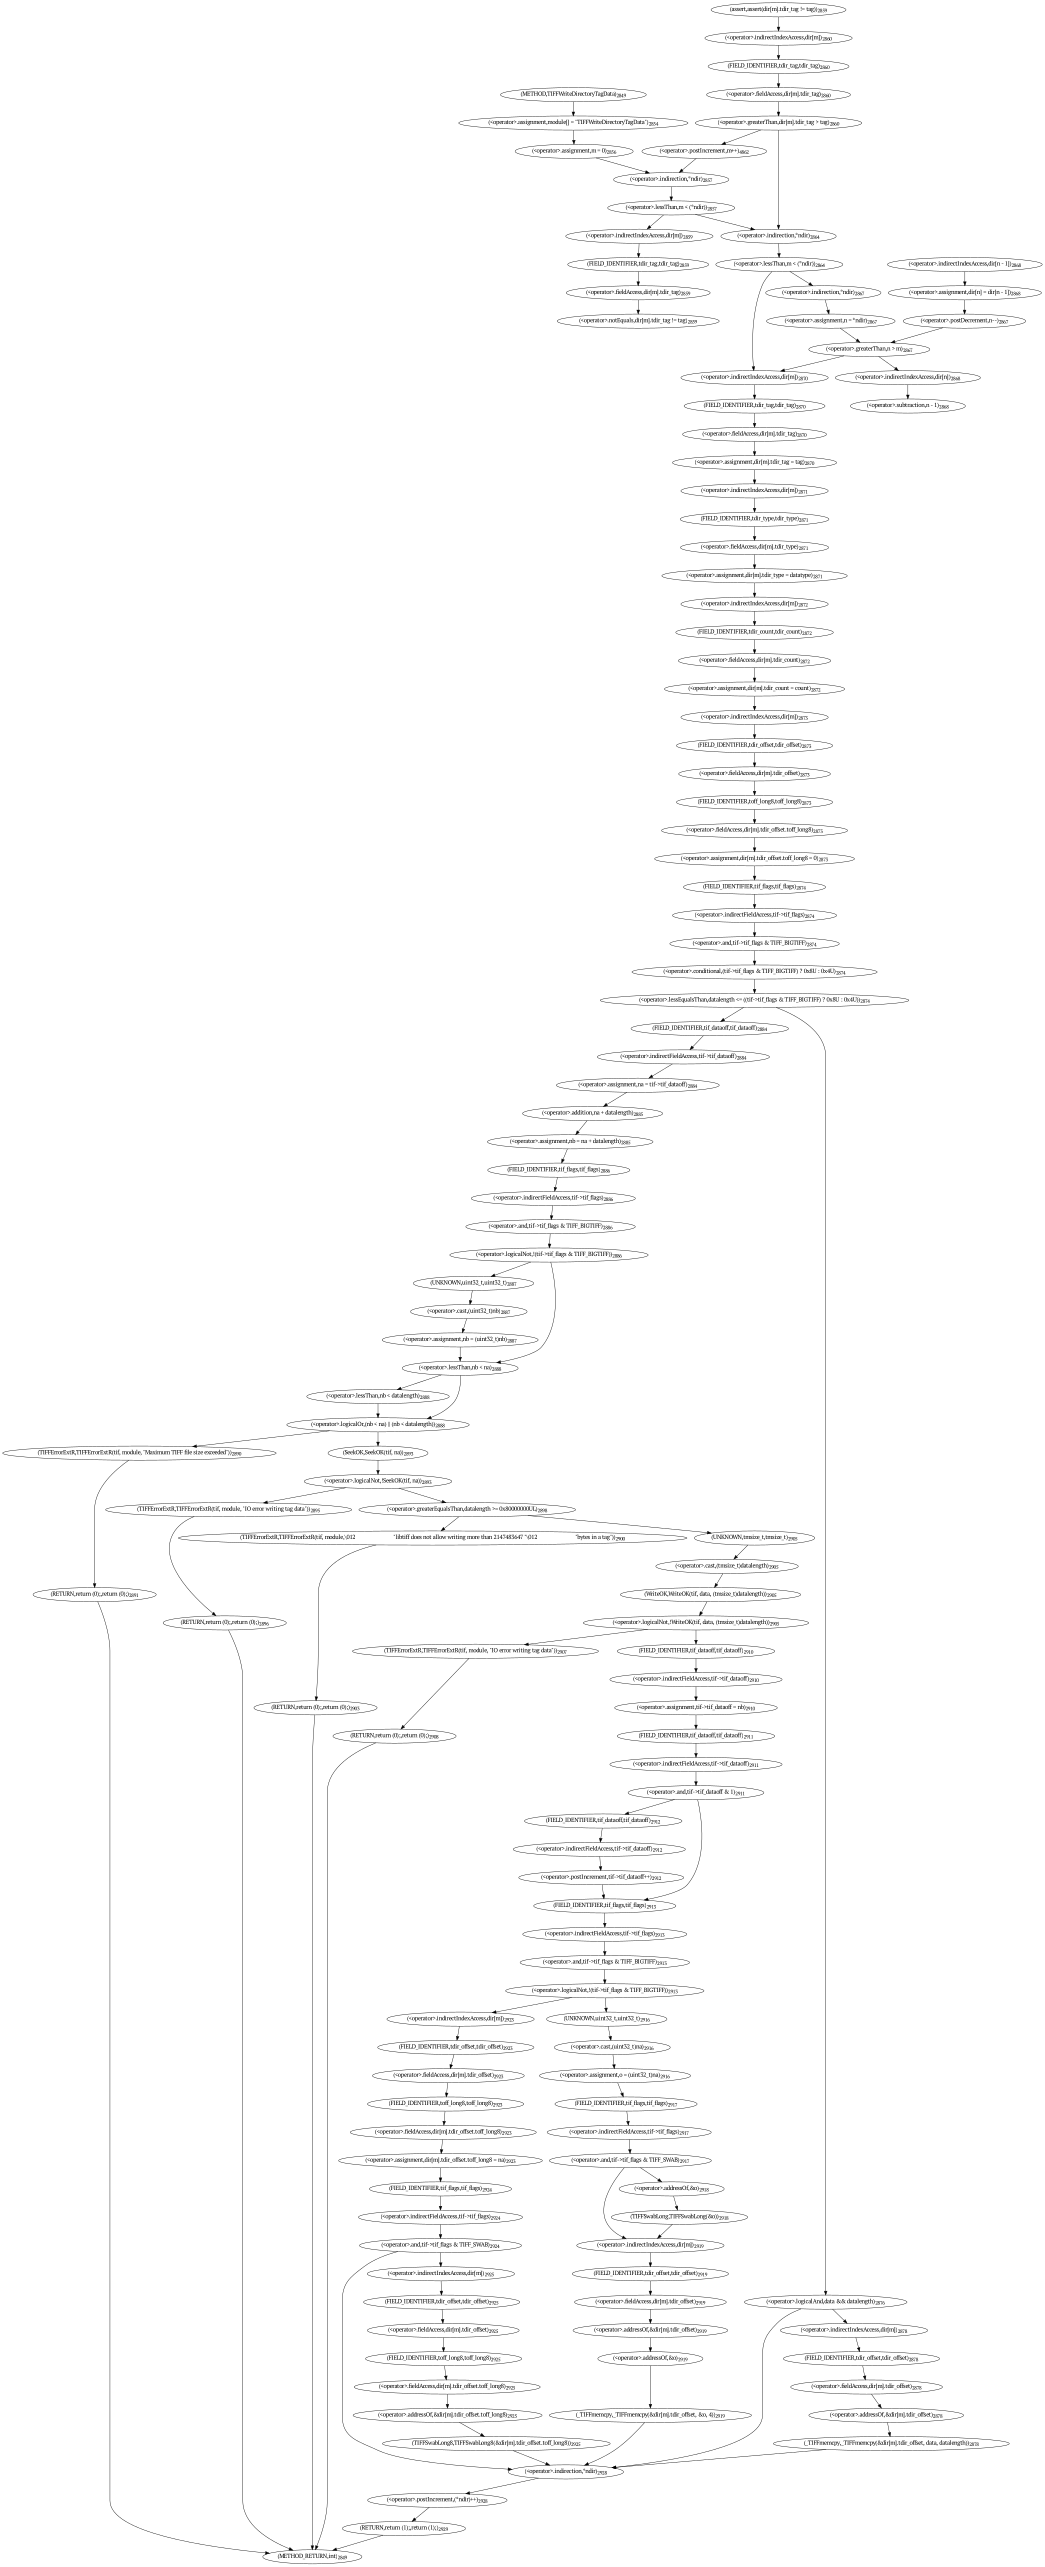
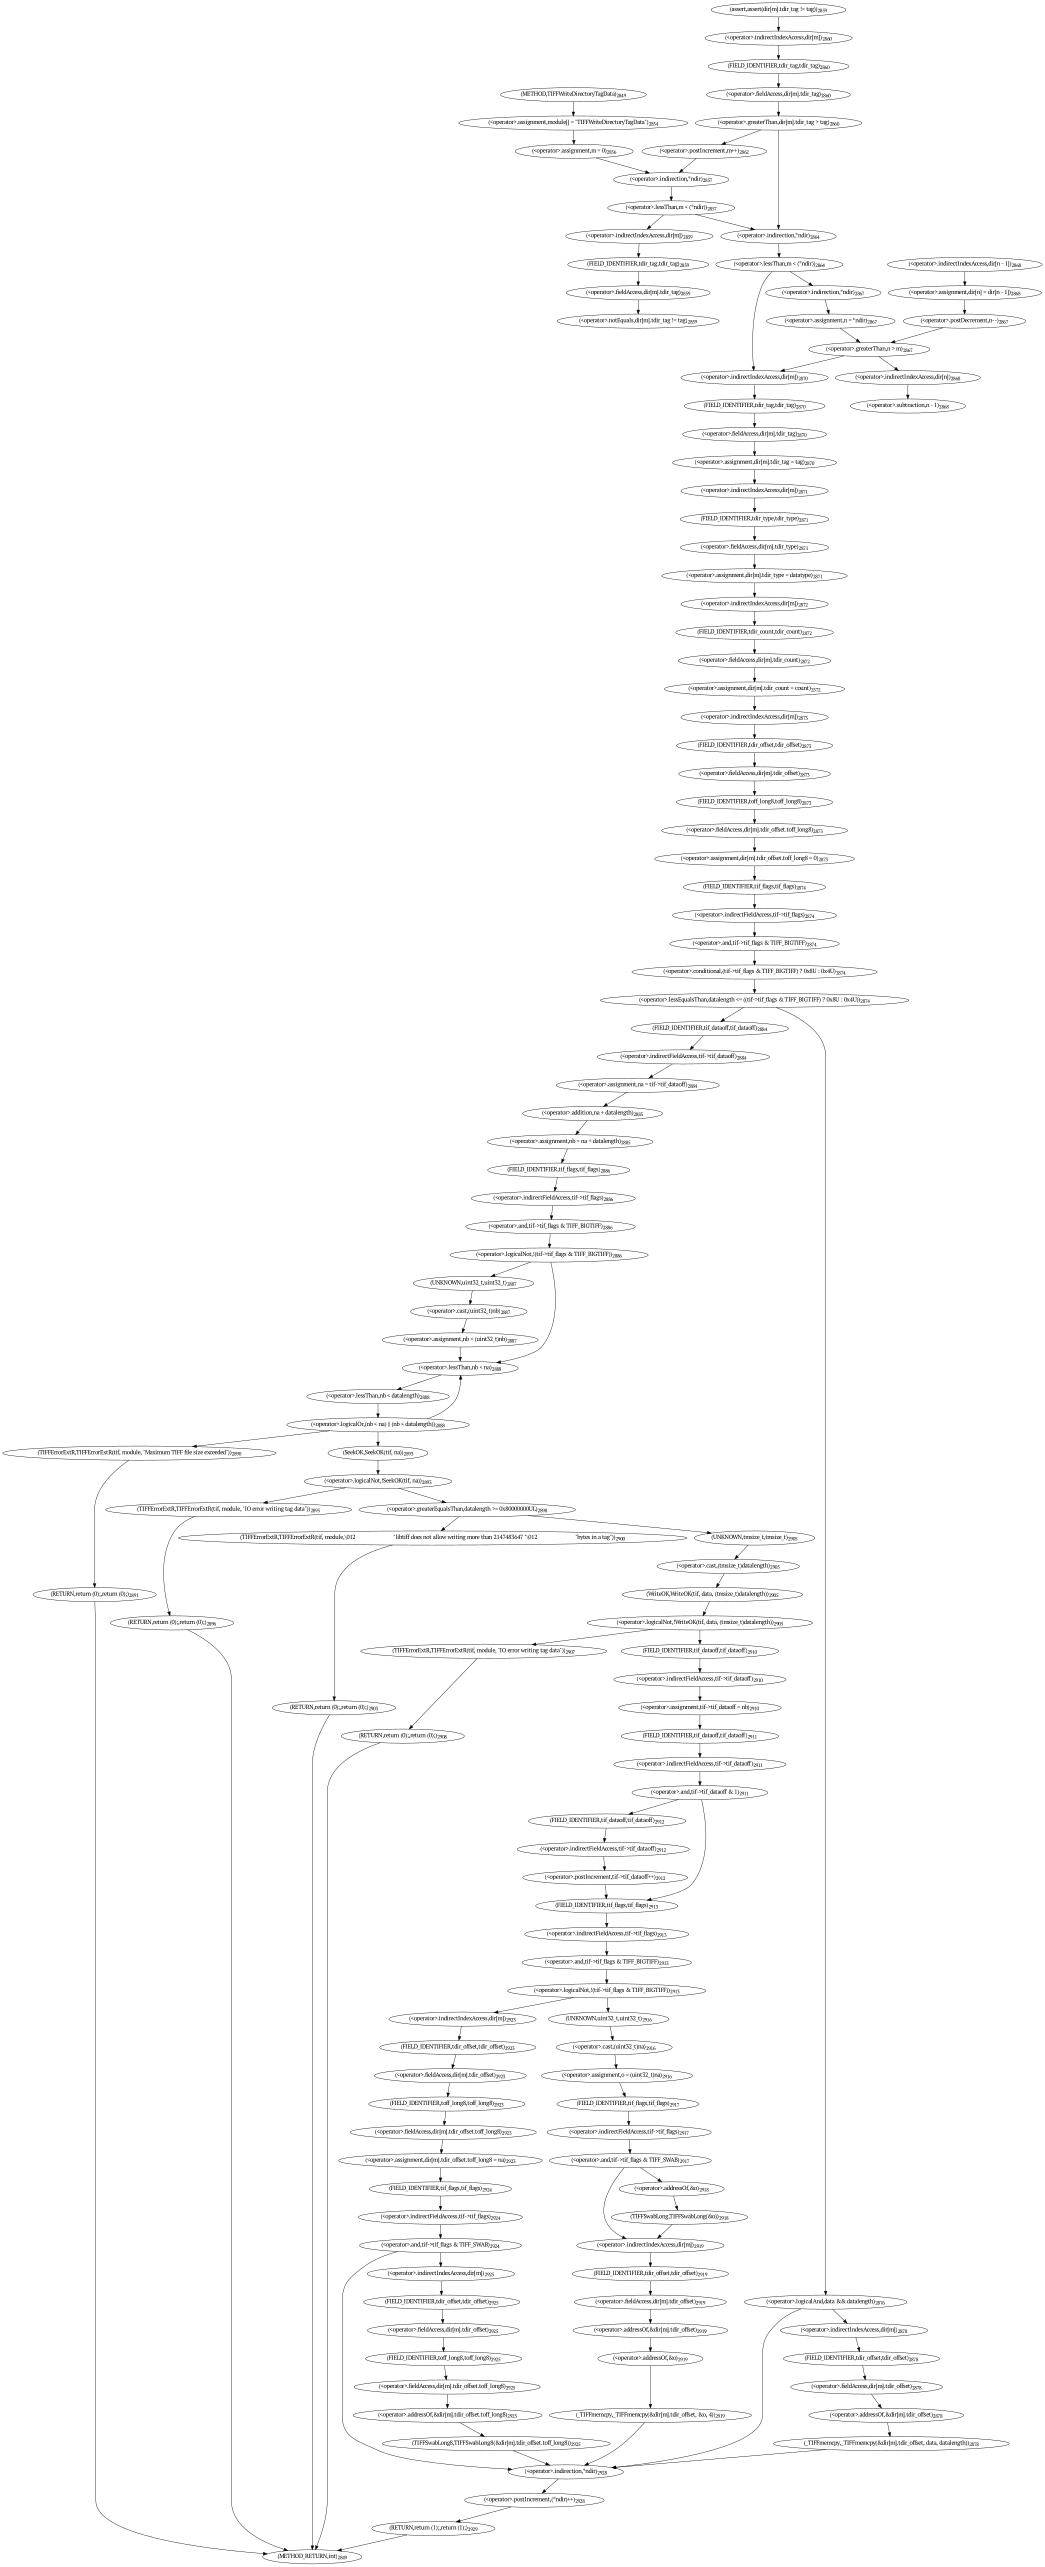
node "(<operator>.postIncrement,m++)": text "4862" -> "2862"
node "(<operator>.assignment,dir[m].tdir_count = count)": text "2872" -> "2572"
edge "(<operator>.lessThan,nb < na)" -> "(<operator>.logicalOr,(nb < na) || (nb < datalength))": reversed
